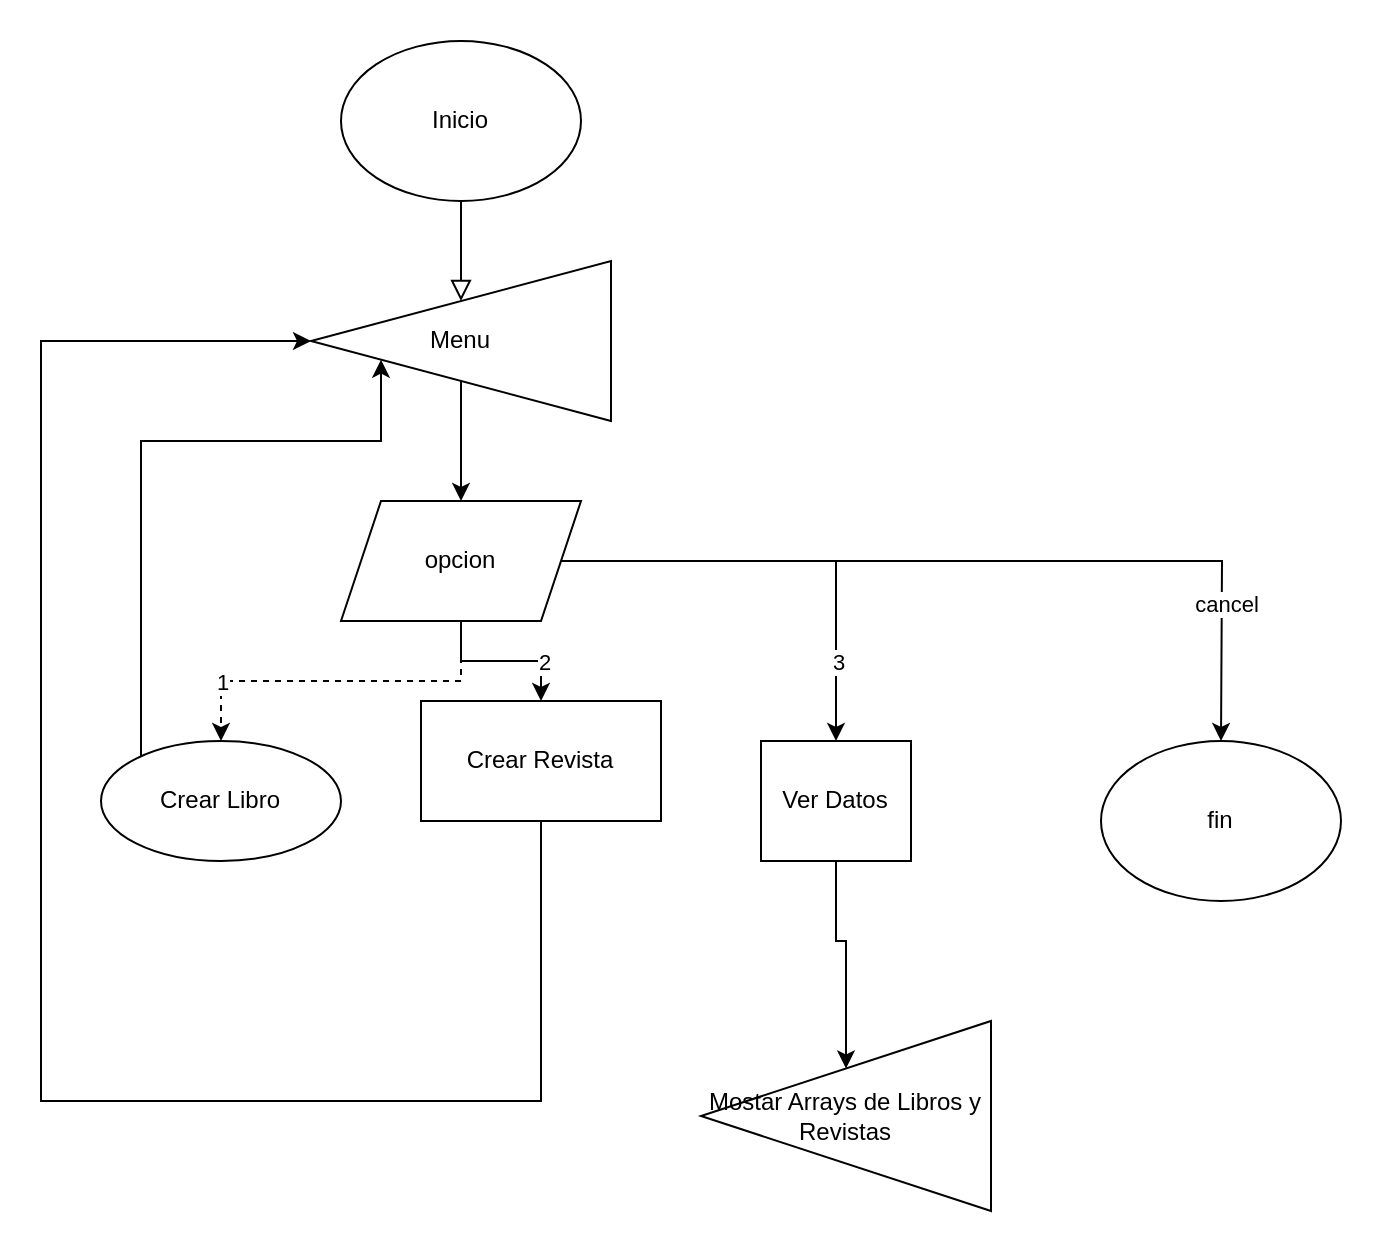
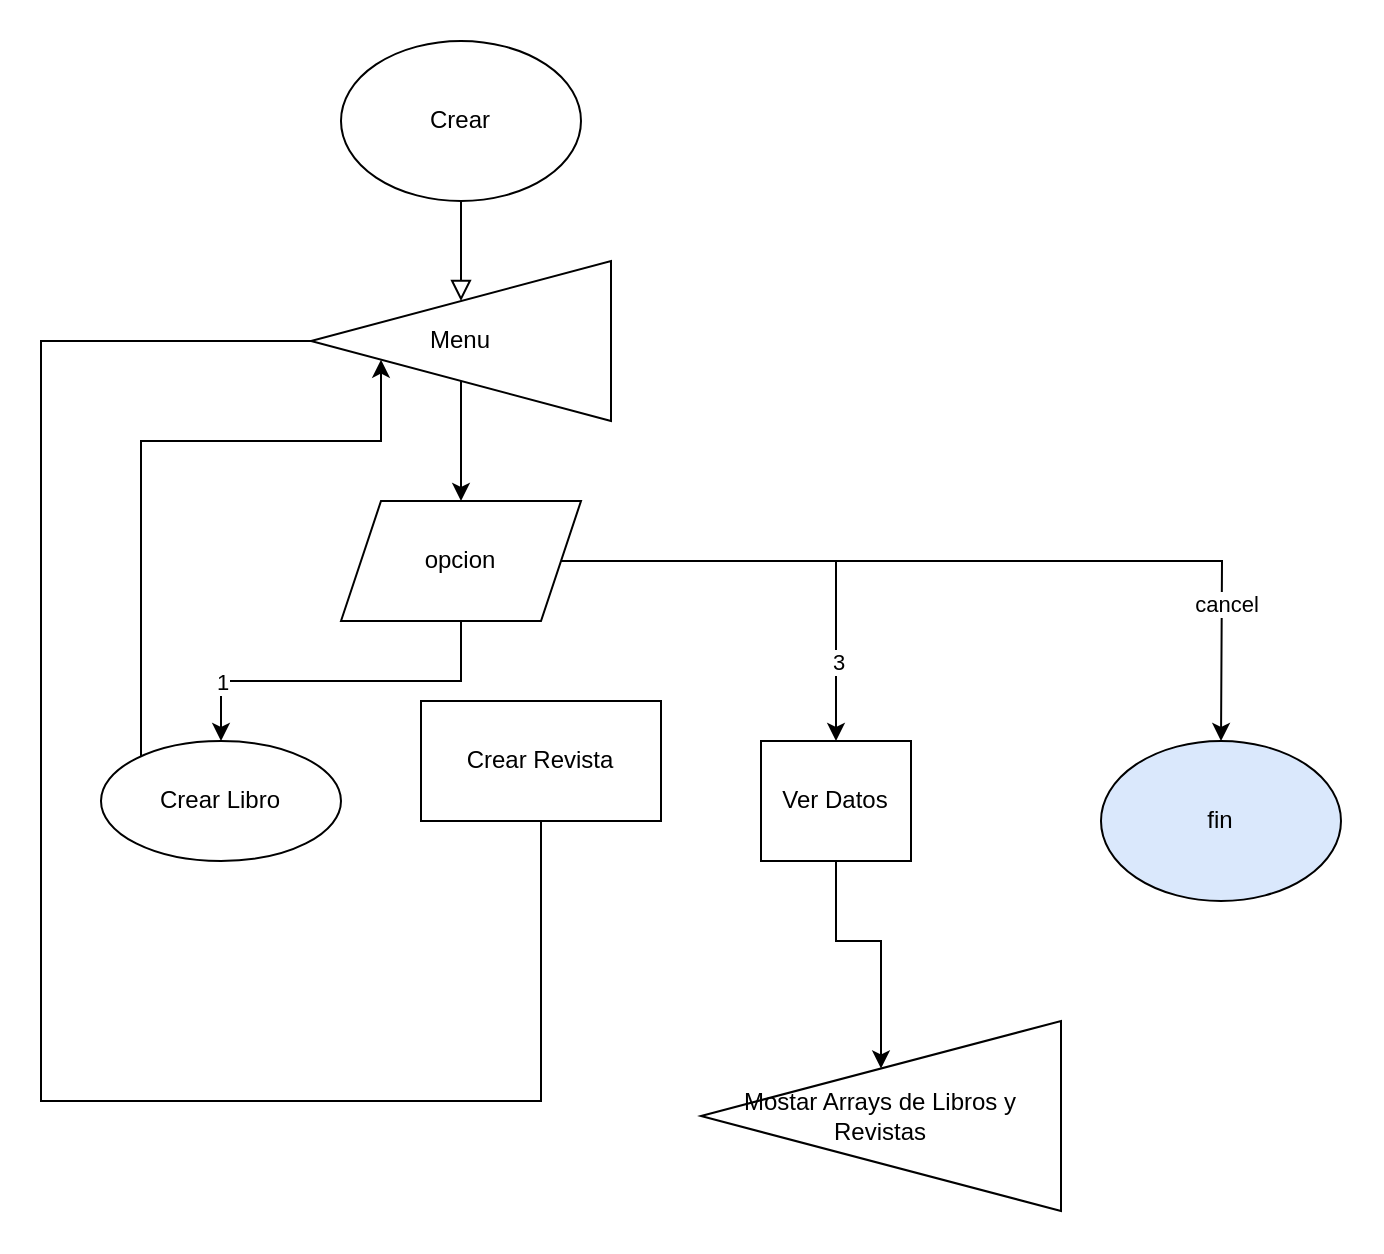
node "Inicio": label "Inicio" -> "Crear"
edge "Crear Revista" -> "Menu": arrowhead classic -> none
edge "opcion" -> "Crear Revista": removed, label "2"
edge "opcion" -> "Crear Libro": style dashed -> solid
node "fin": fillcolor #ffffff -> #dae8fc
node "Mostar Arrays de Libros y Revistas": size 290x190 -> 360x190
